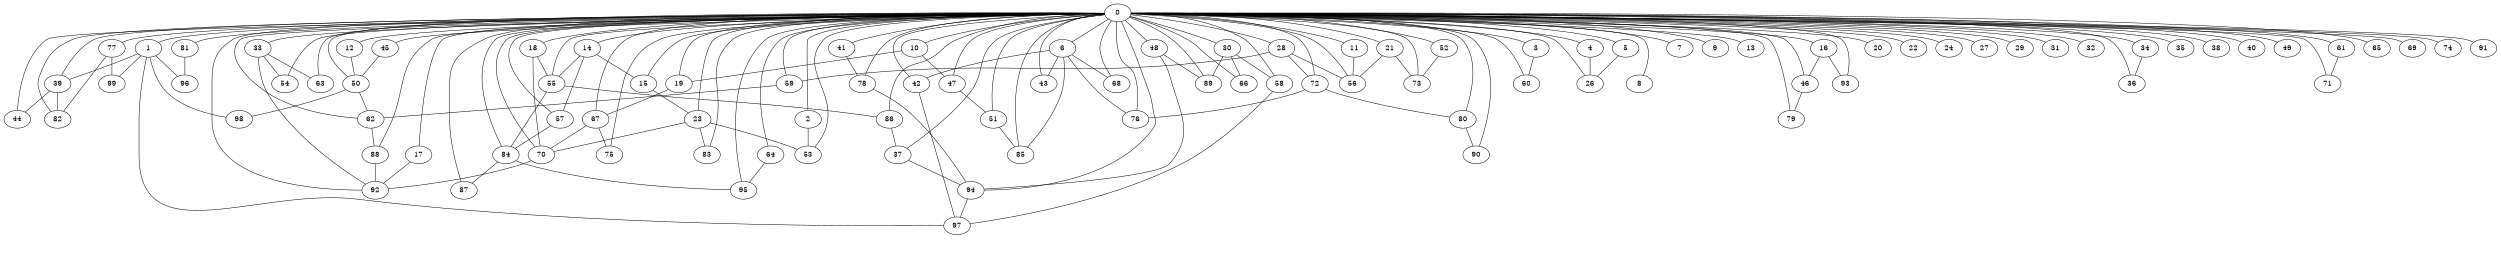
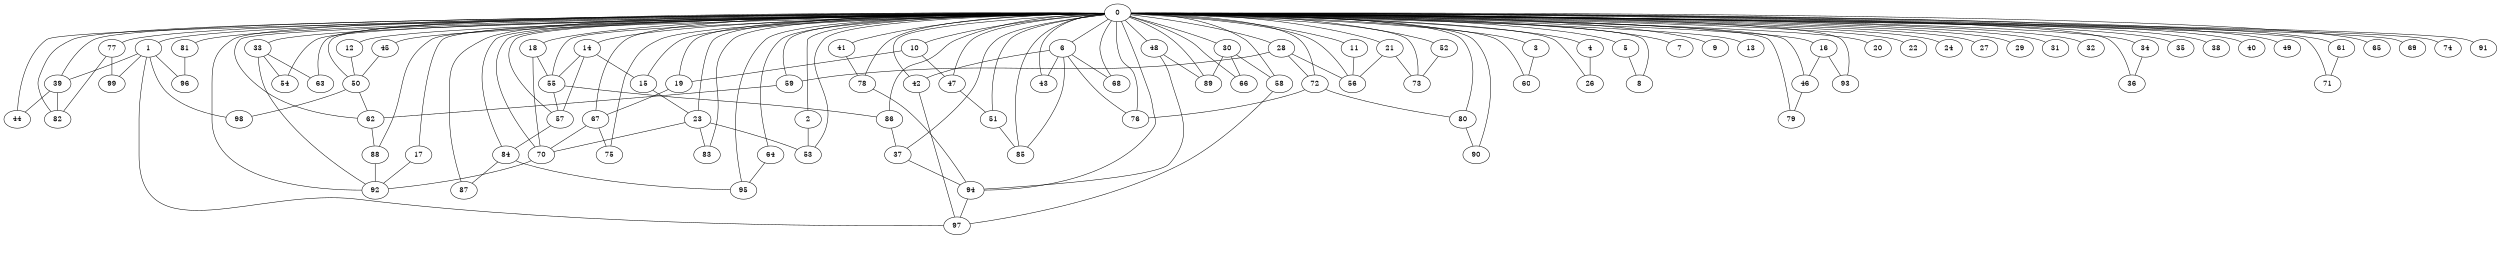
edge "5" -- "26": now "5" -- "8"
edge "55" -- "84": now "55" -- "57"
